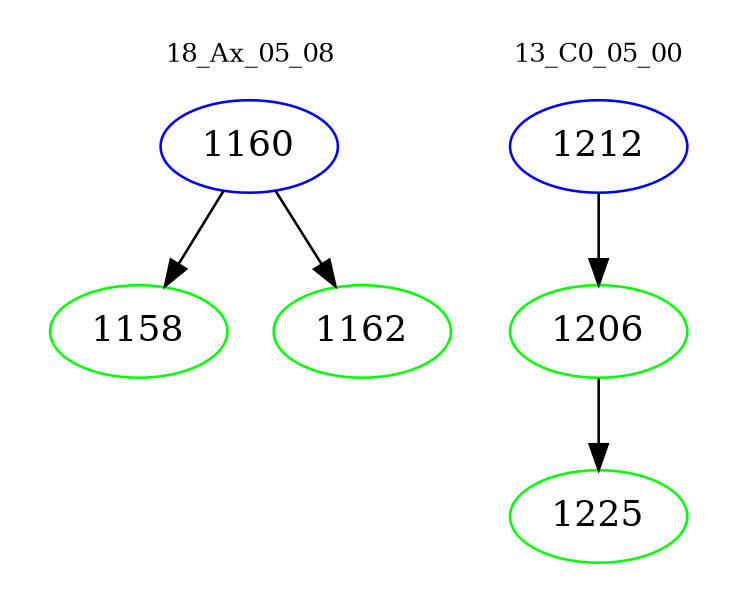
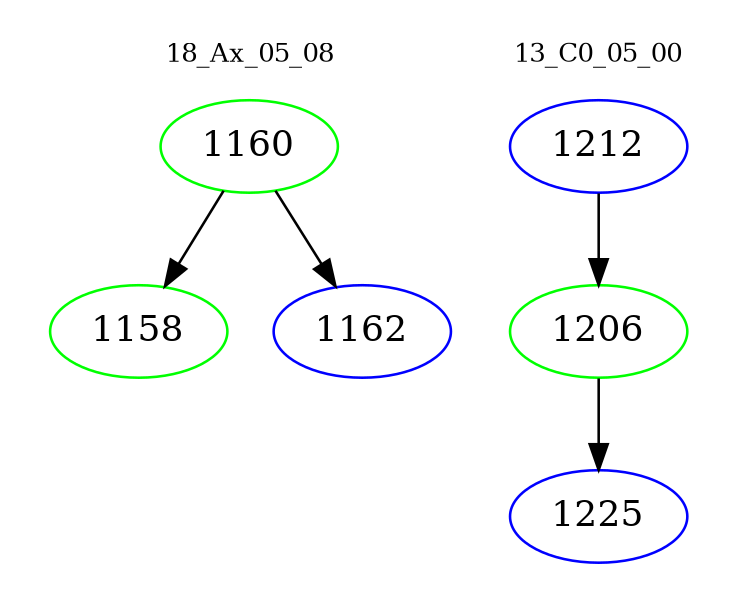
node "1160": color blue -> green
node "1162": color green -> blue
node "1225": color green -> blue
